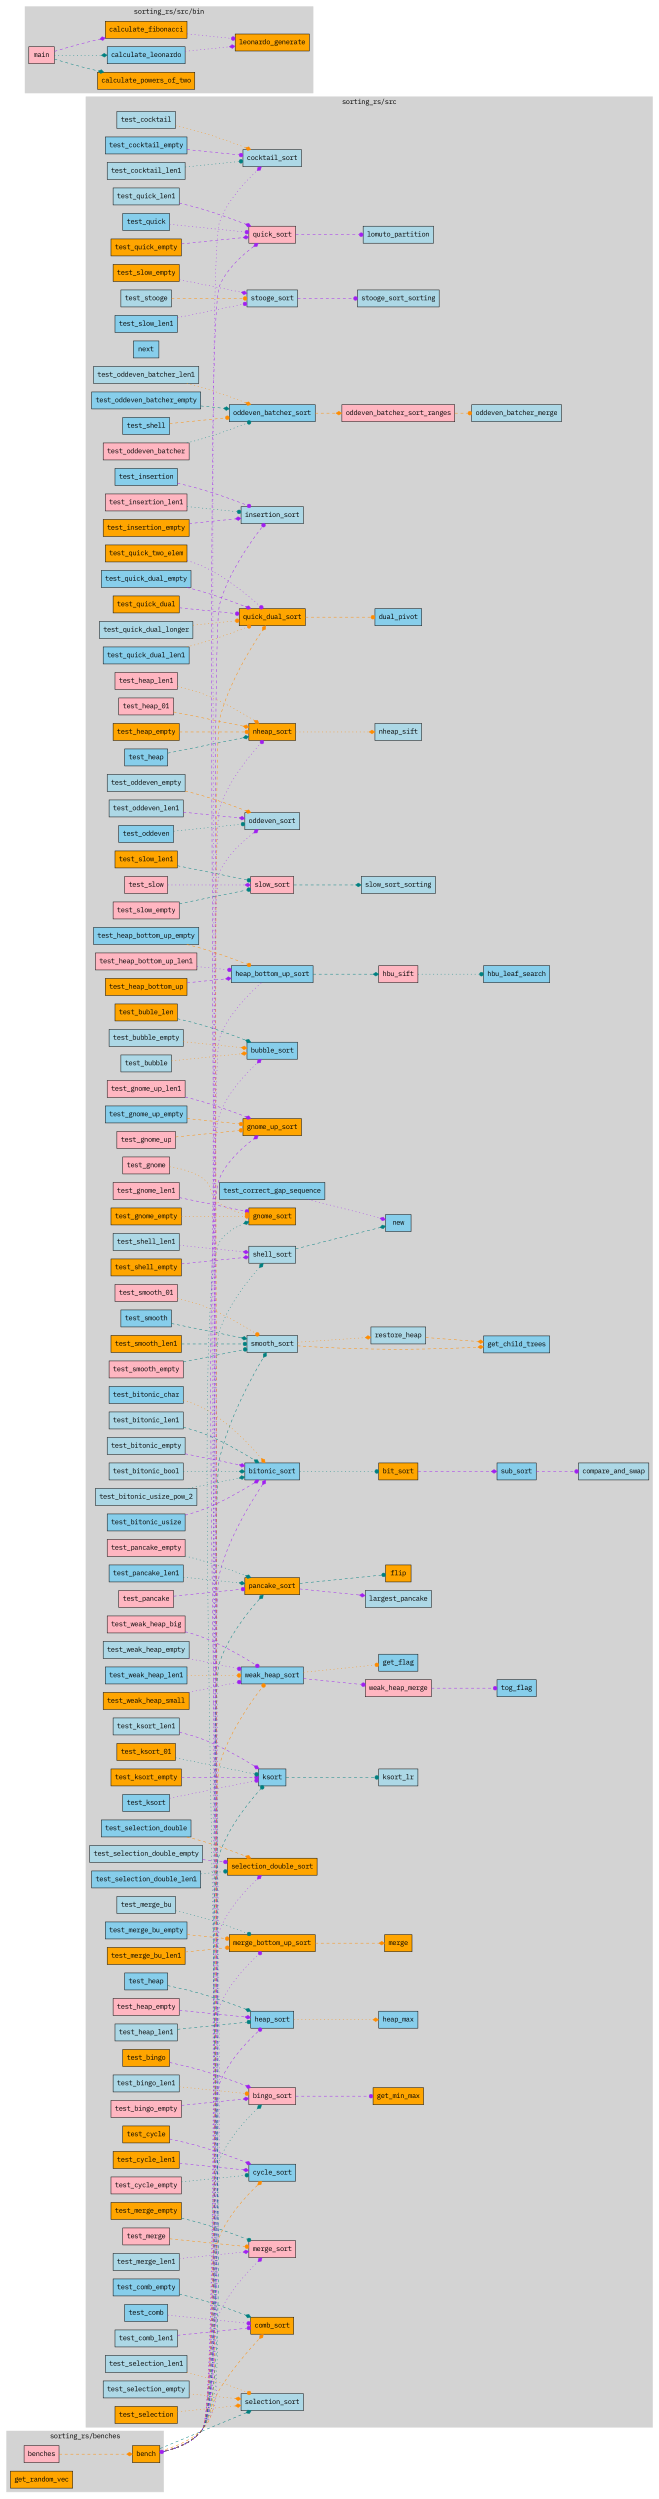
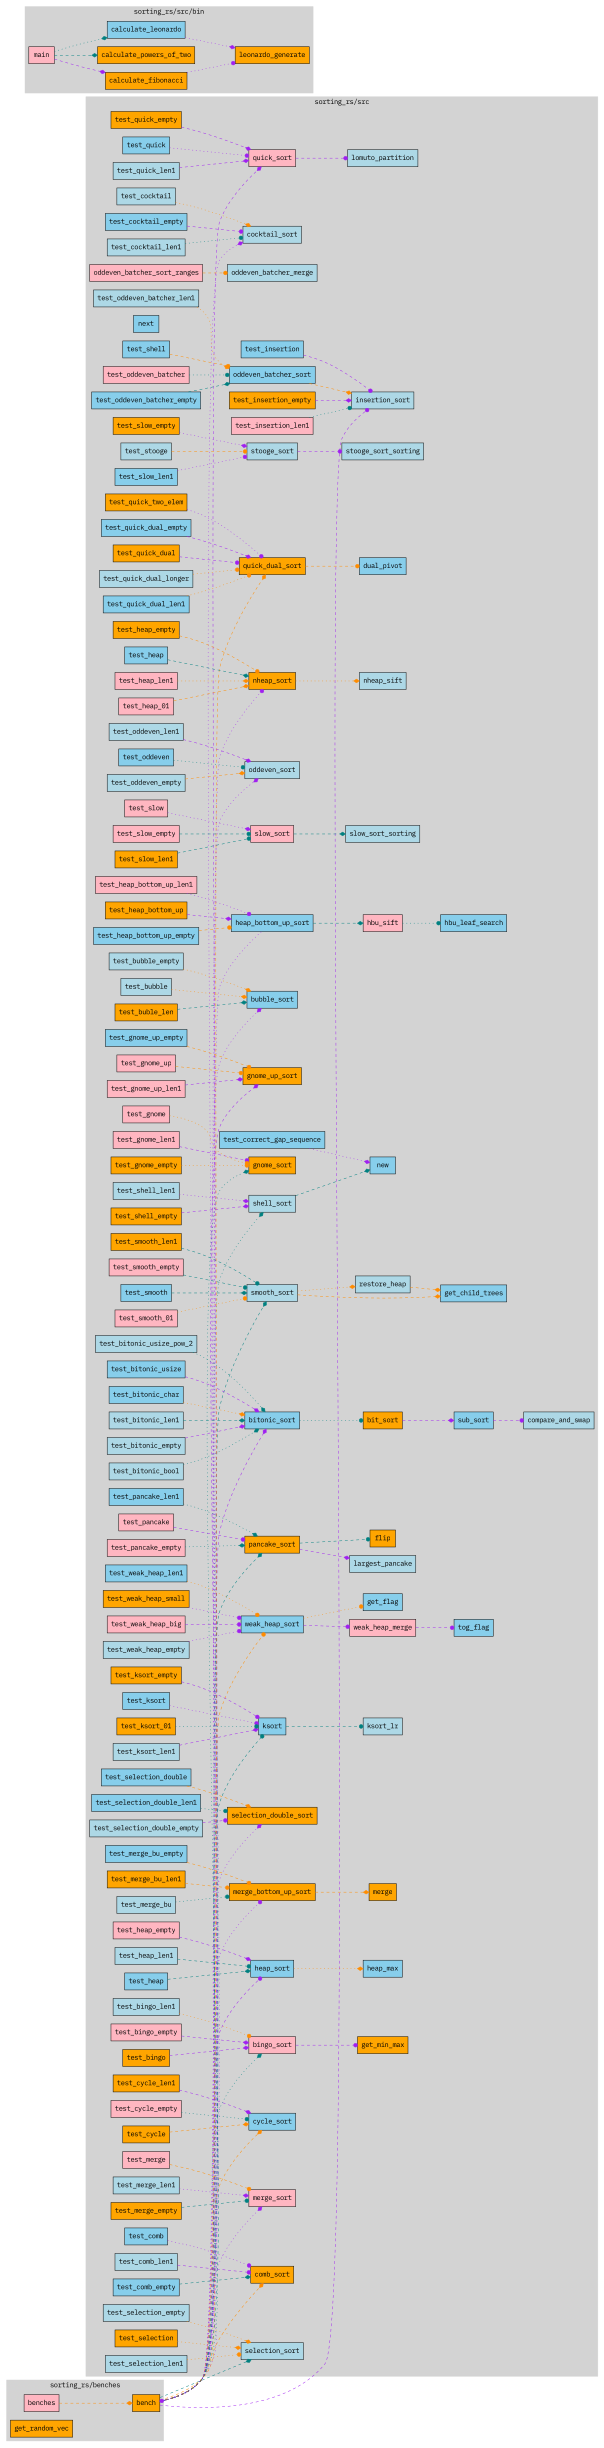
edge "oddeven_batcher_sort" -> "oddeven_batcher_sort_ranges": now "oddeven_batcher_sort" -> "insertion_sort"
edge "test_cycle" -> "cycle_sort": color purple -> darkorange
